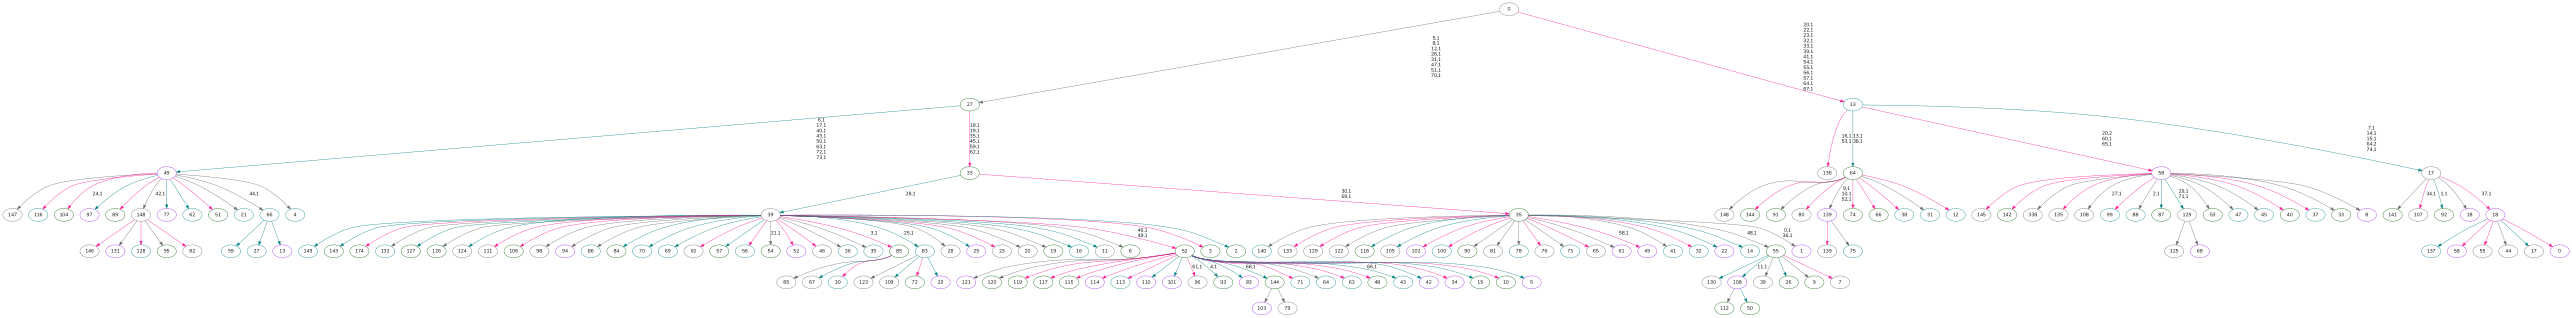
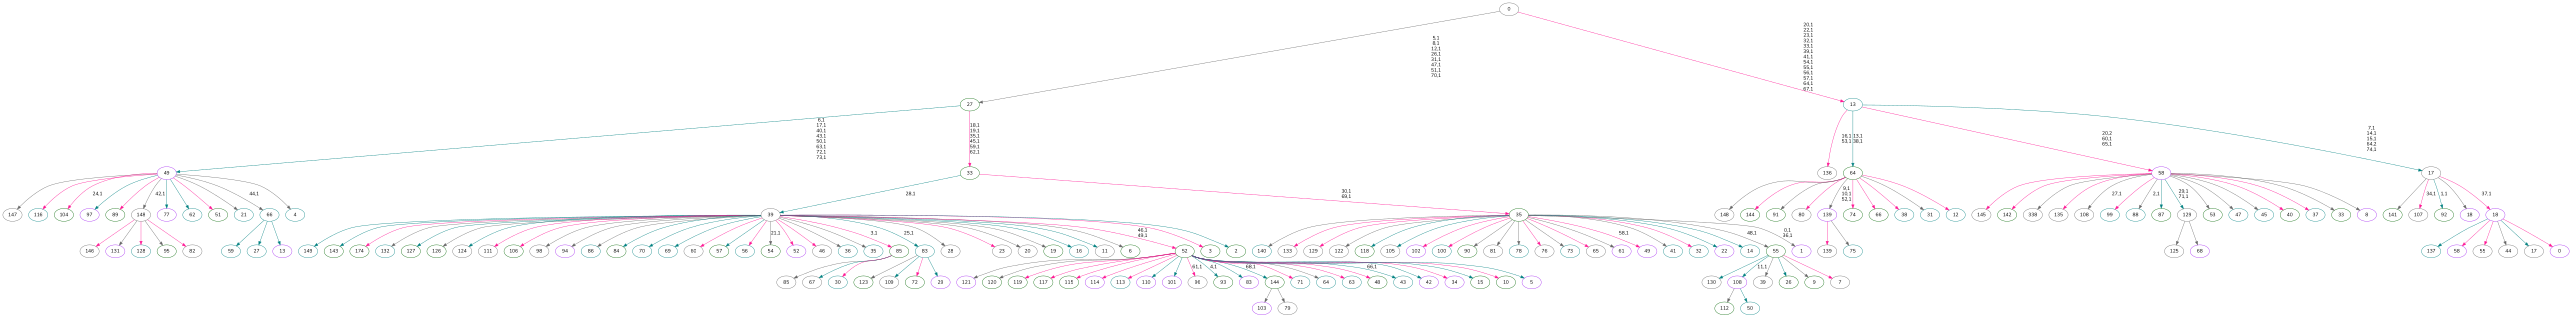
node "25": removed
node "123": color gray40 -> darkgreen
node "50": color darkgreen -> teal
